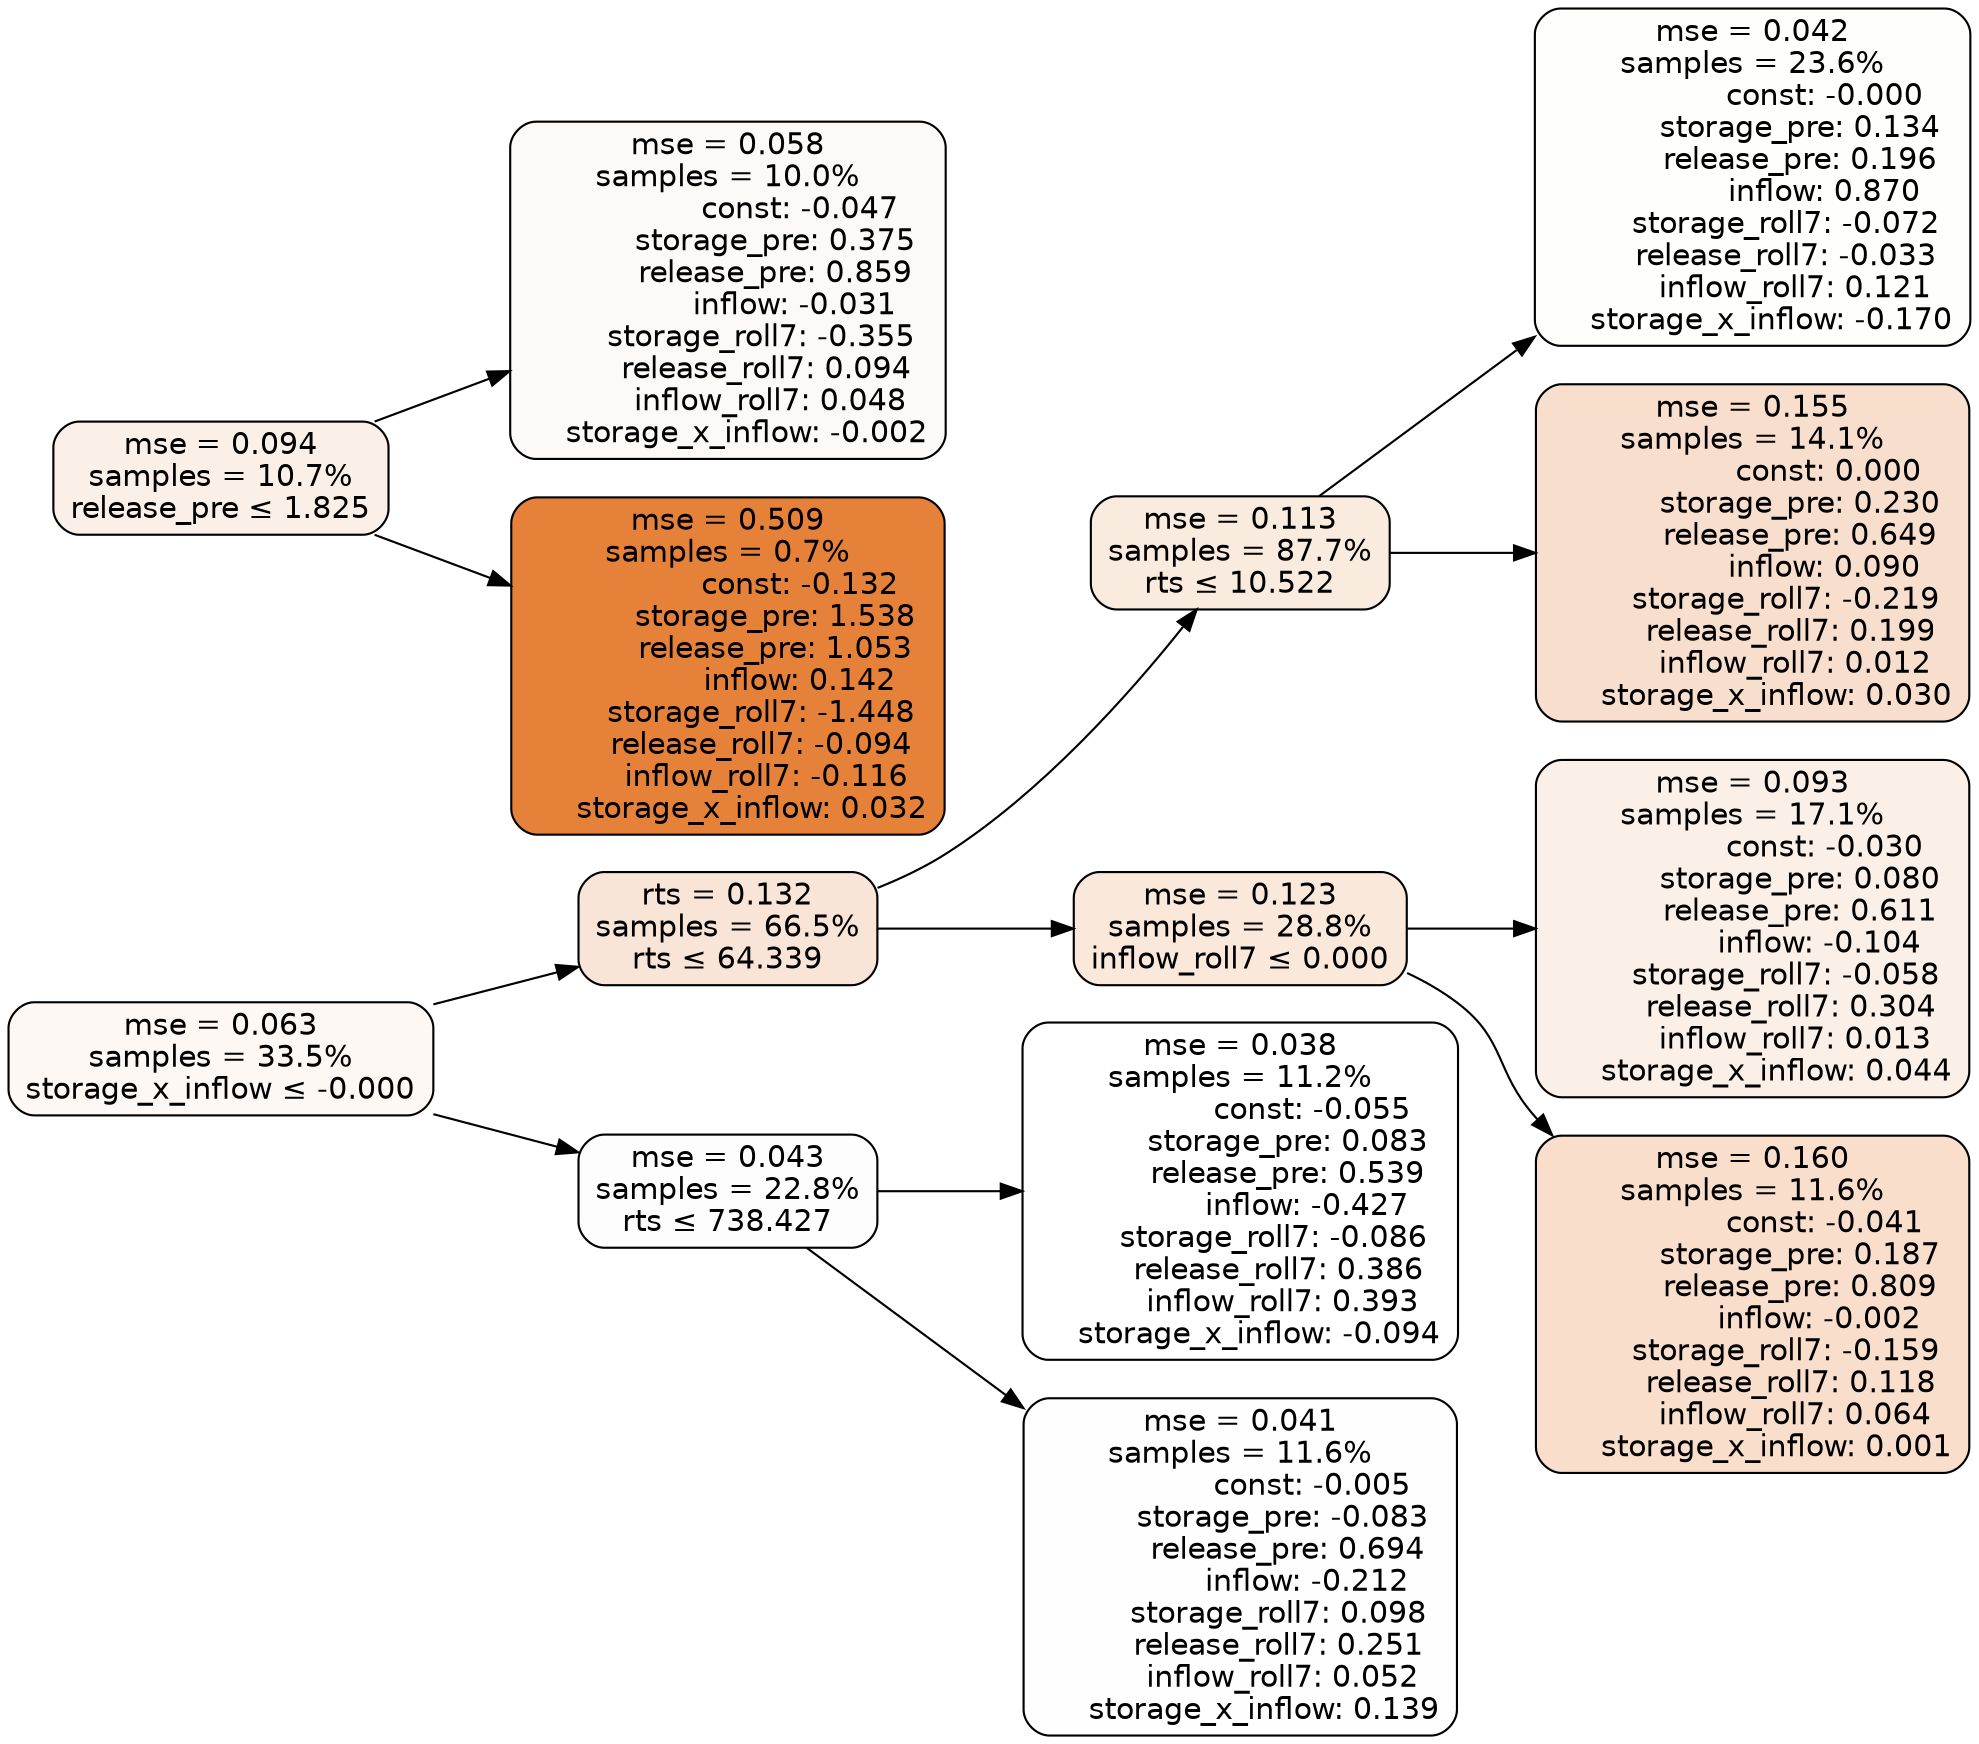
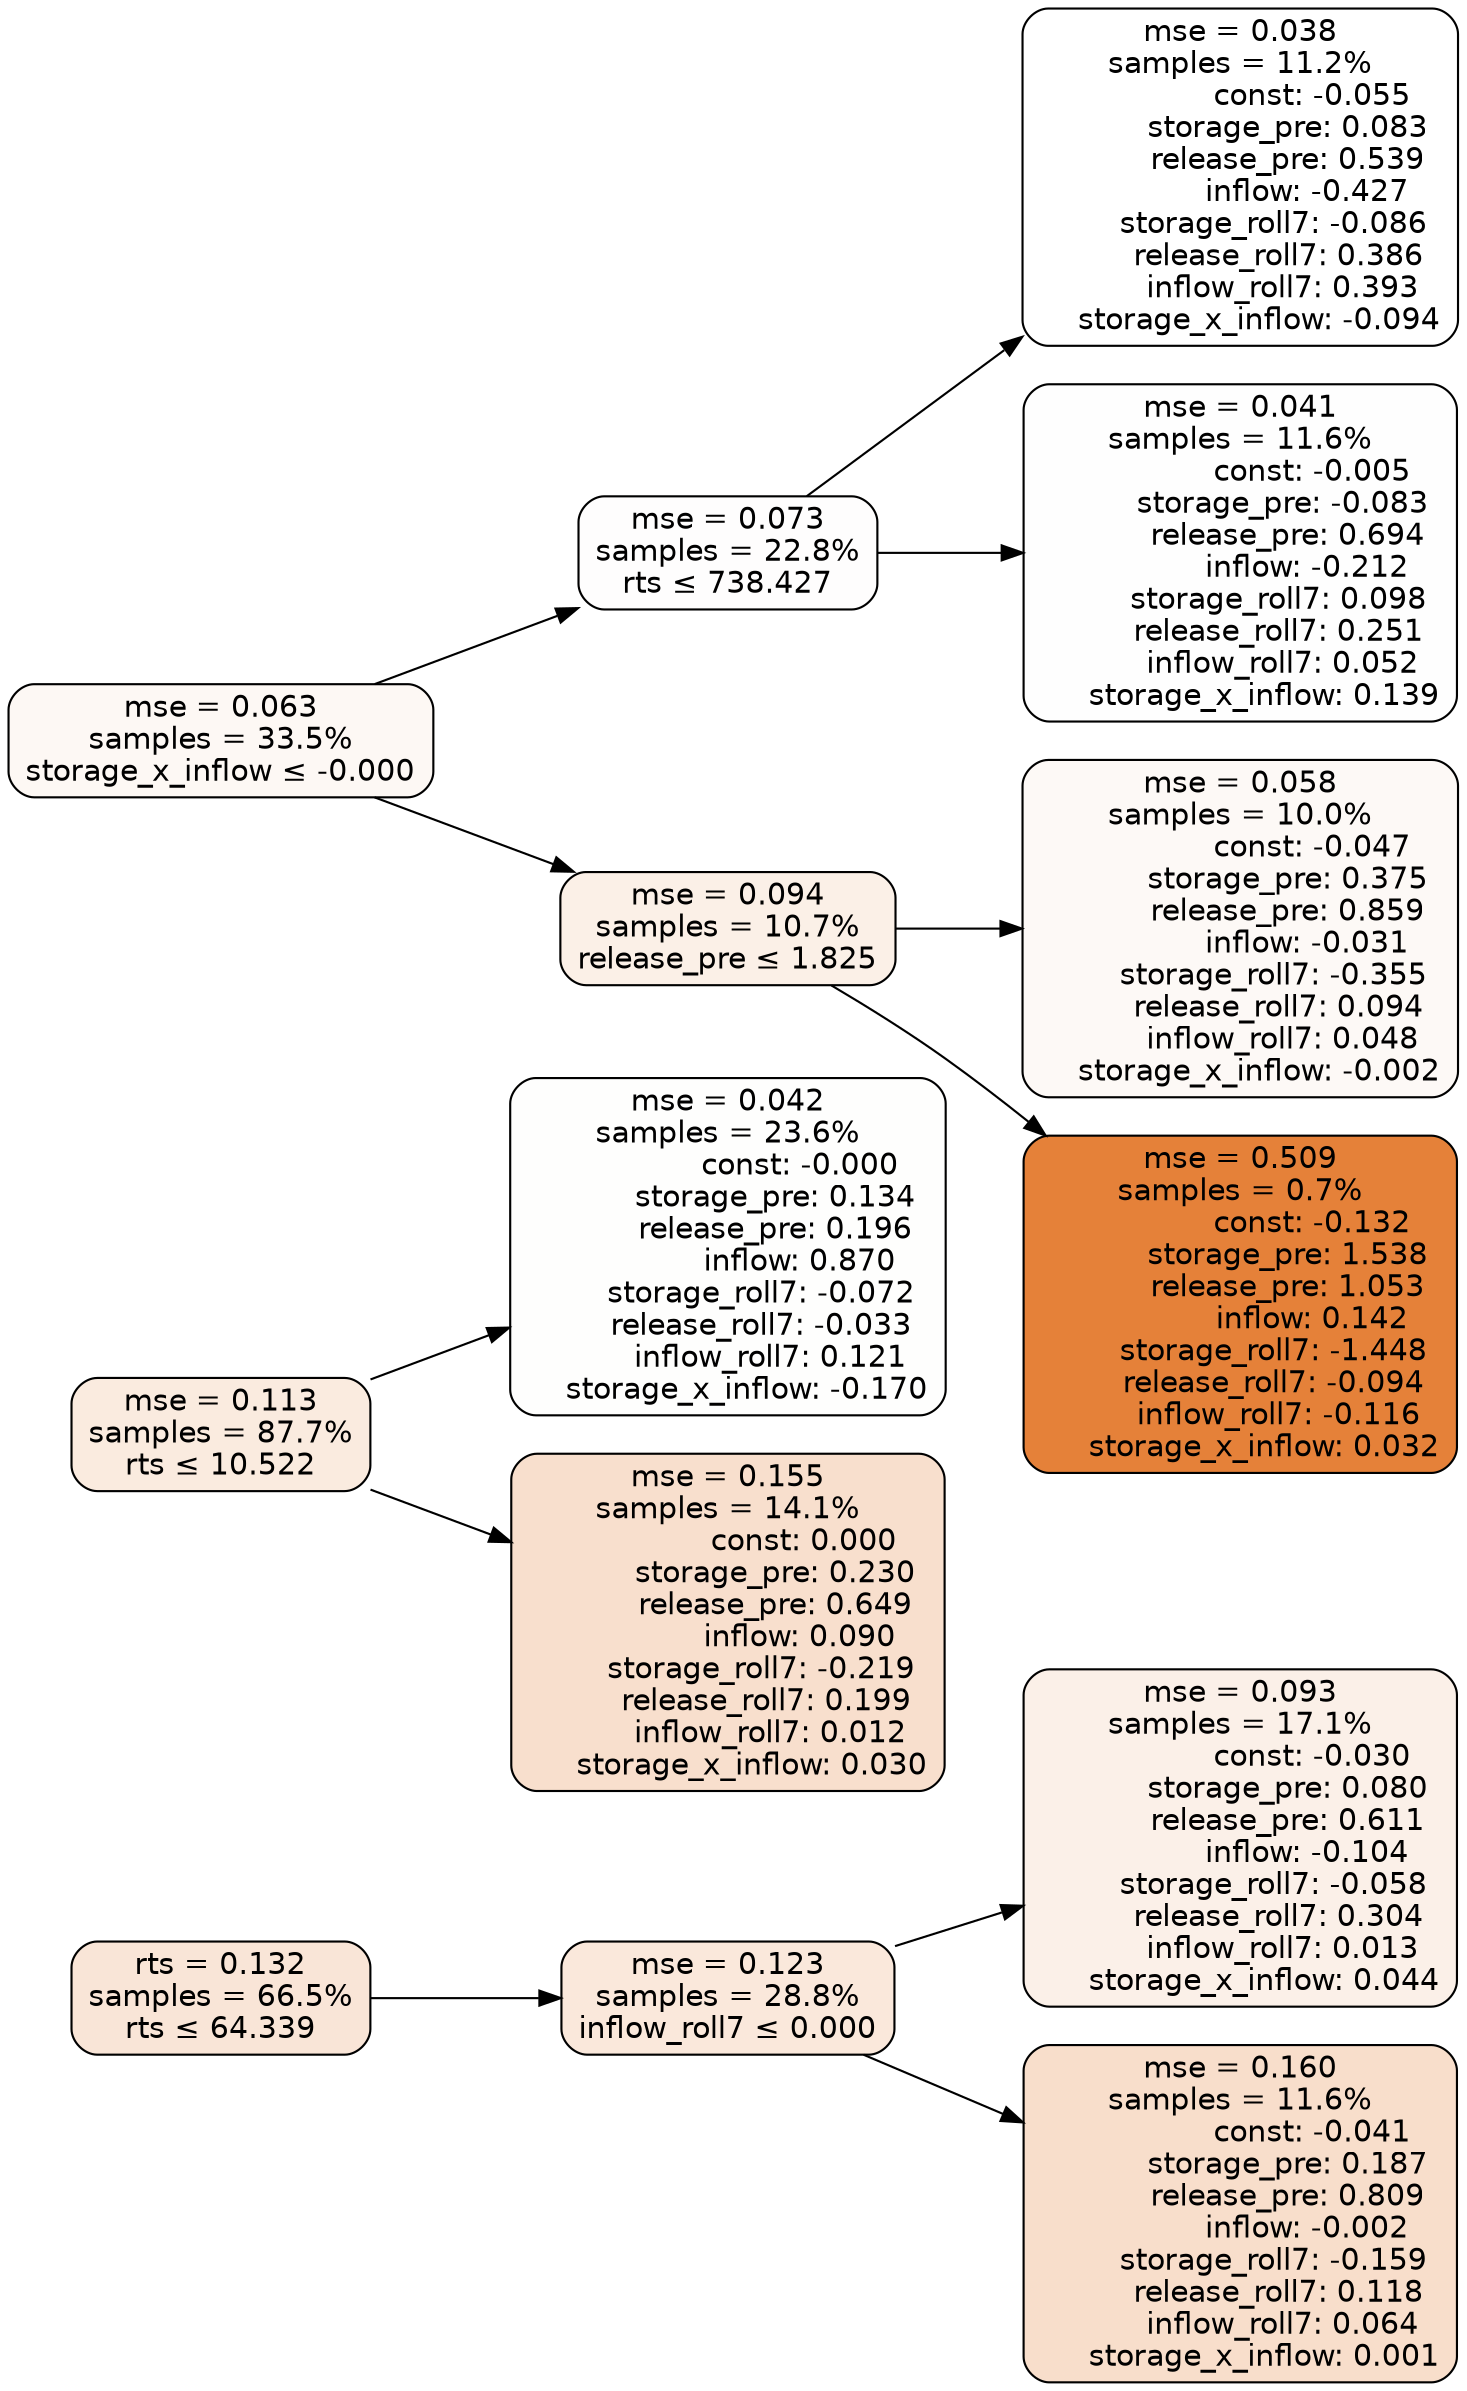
edge "rts = 0.132 samples = 66.5% rts ≤ 64.339" -> "mse = 0.113 samples = 87.7% rts ≤ 10.522": removed
edge "mse = 0.063 samples = 33.5% storage_x_inflow ≤ -0.000" -> "rts = 0.132 samples = 66.5% rts ≤ 64.339": now "mse = 0.063 samples = 33.5% storage_x_inflow ≤ -0.000" -> "mse = 0.094 samples = 10.7% release_pre ≤ 1.825"
node "mse = 0.043 samples = 22.8% rts ≤ 738.427": label "mse = 0.043 samples = 22.8% rts ≤ 738.427" -> "mse = 0.073 samples = 22.8% rts ≤ 738.427"
